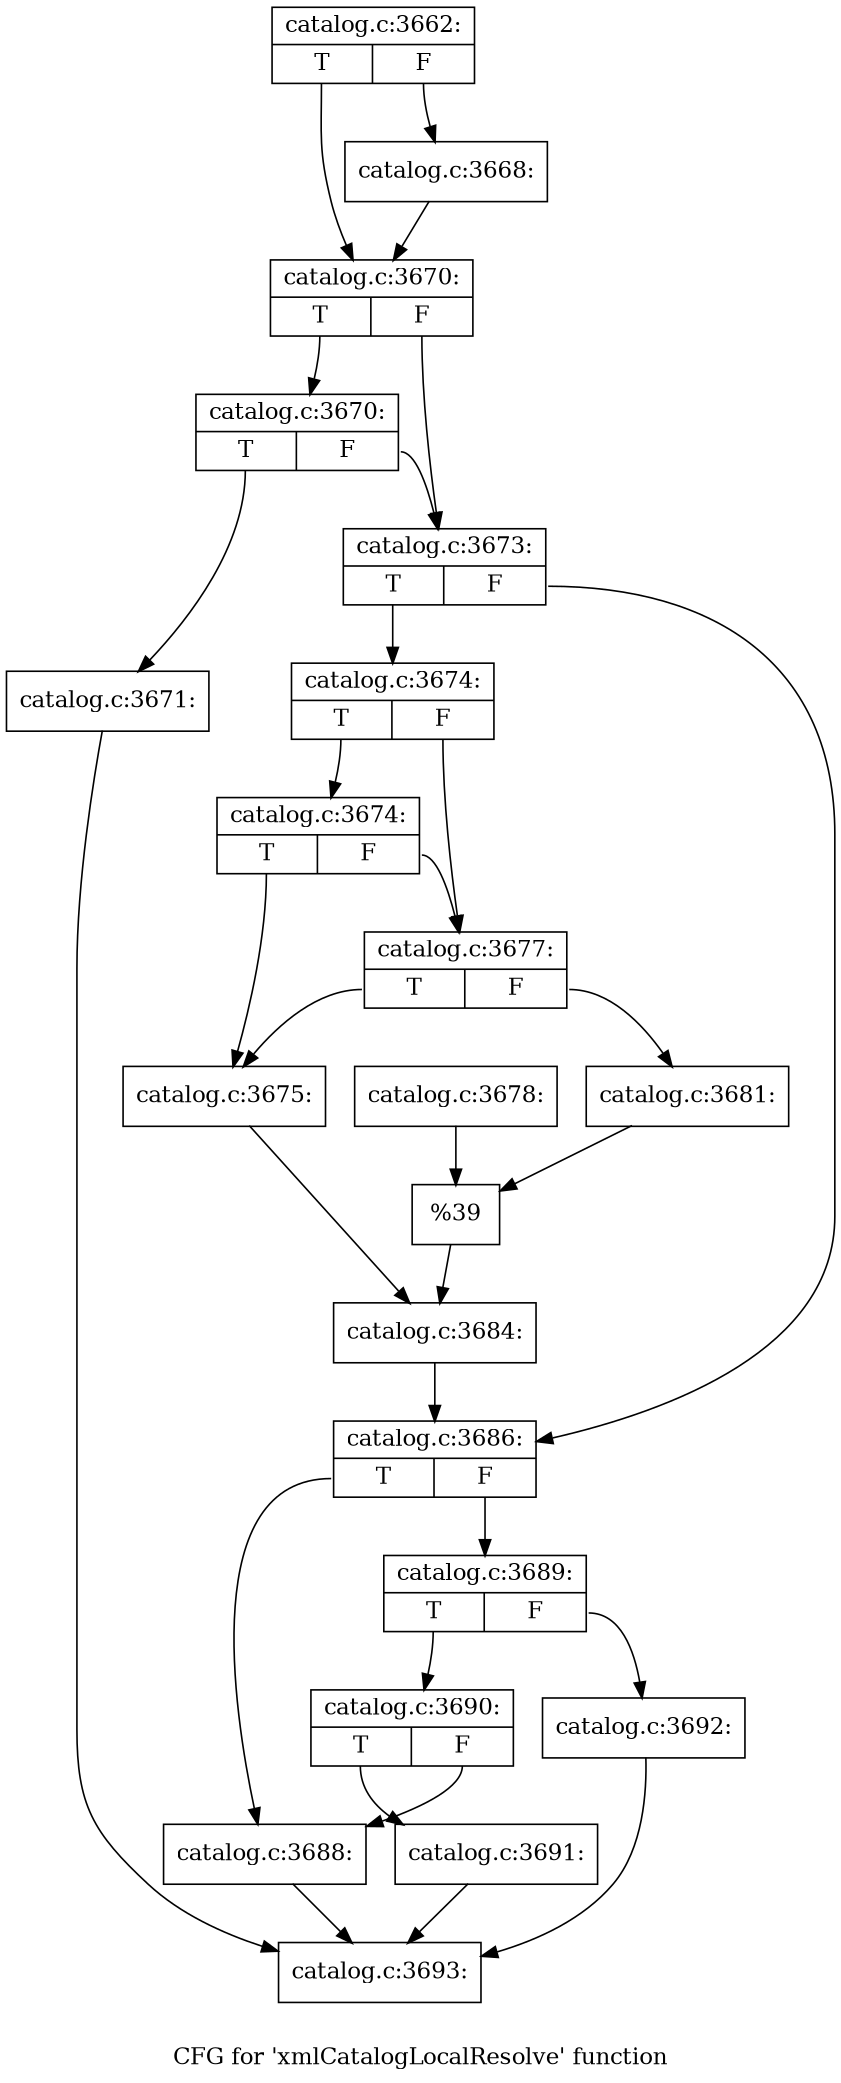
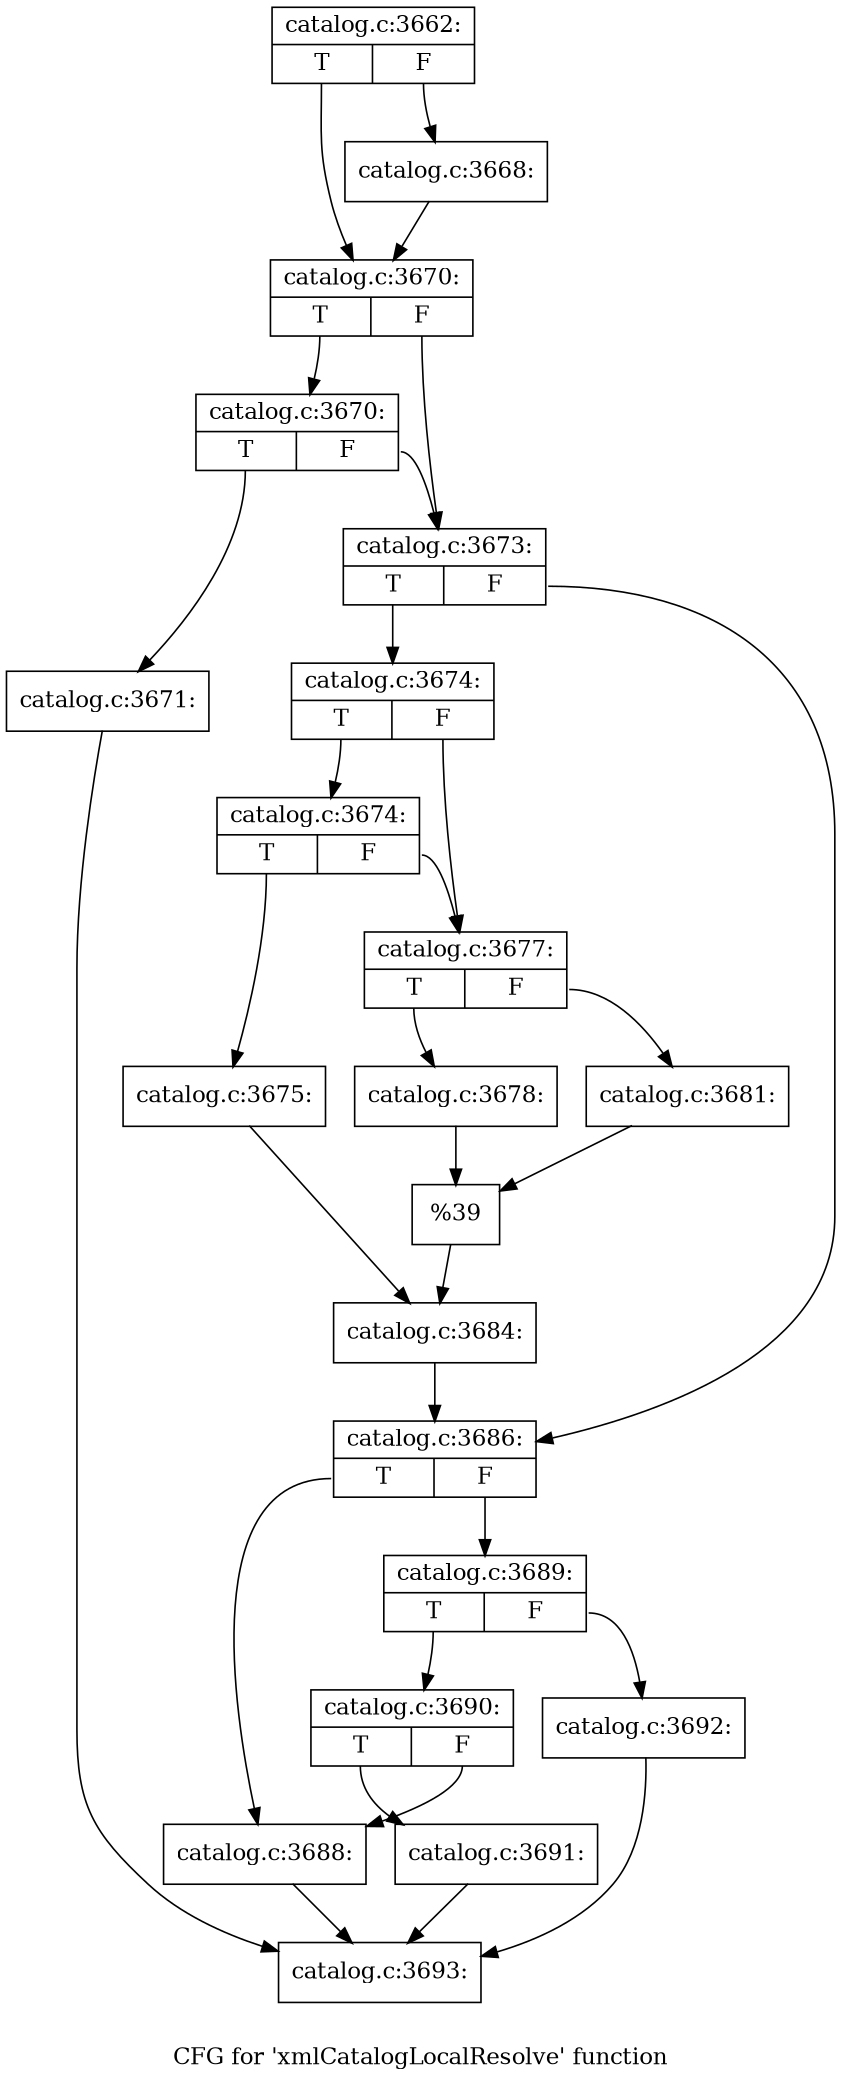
edge "catalog.c:3677:" -> "catalog.c:3675:": now "catalog.c:3677:" -> "catalog.c:3678:"
